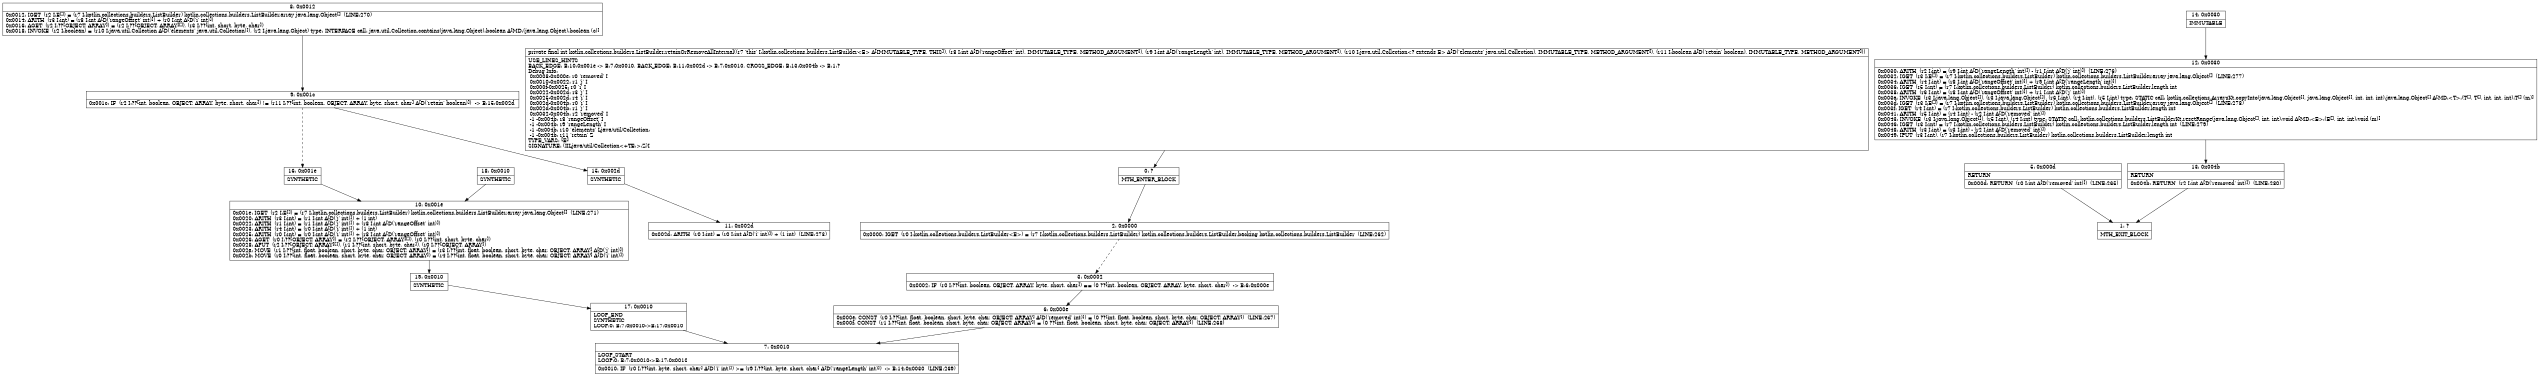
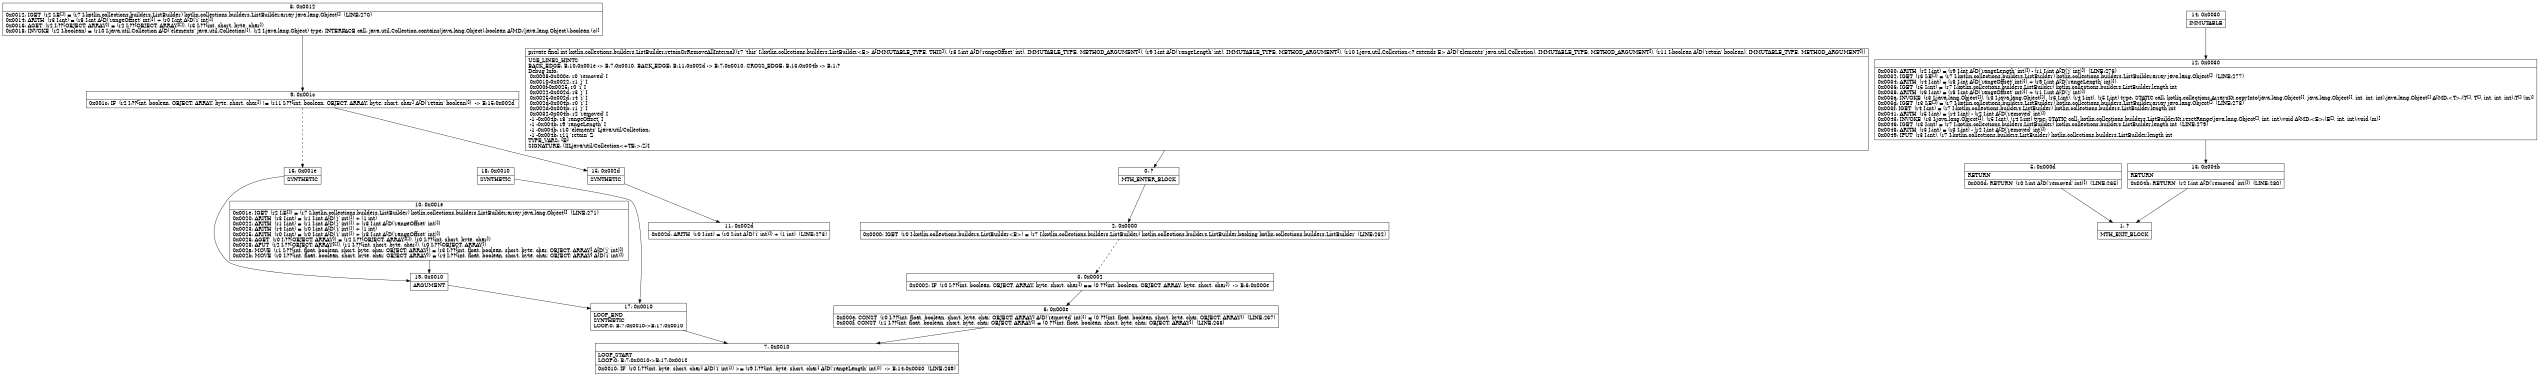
edge "18: 0x0010" -> "10: 0x001e": now "18: 0x0010" -> "17: 0x0010"
edge "16: 0x001e" -> "10: 0x001e": now "16: 0x001e" -> "19: 0x0010"
node "19: 0x0010": text "SYNTHETIC" -> "ARGUMENT"
